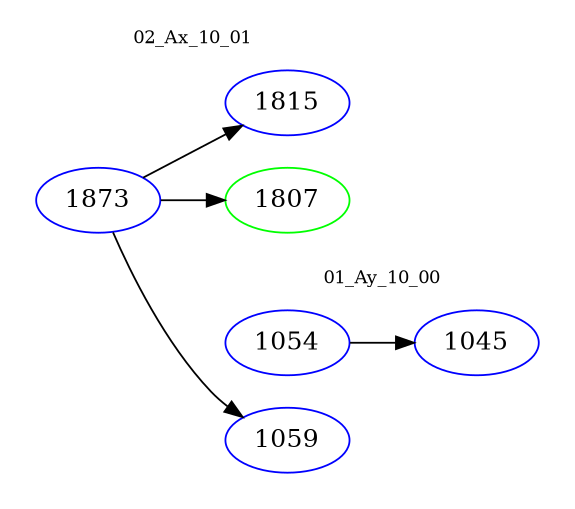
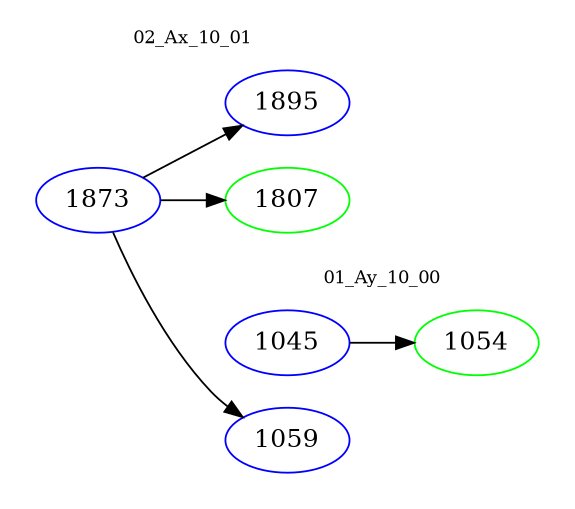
node "1815": label "1815" -> "1895"
node "1054": color blue -> green
edge "1054" -> "1045": reversed
